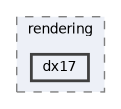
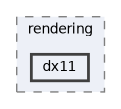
node "dx17": label "dx17" -> "dx11"
